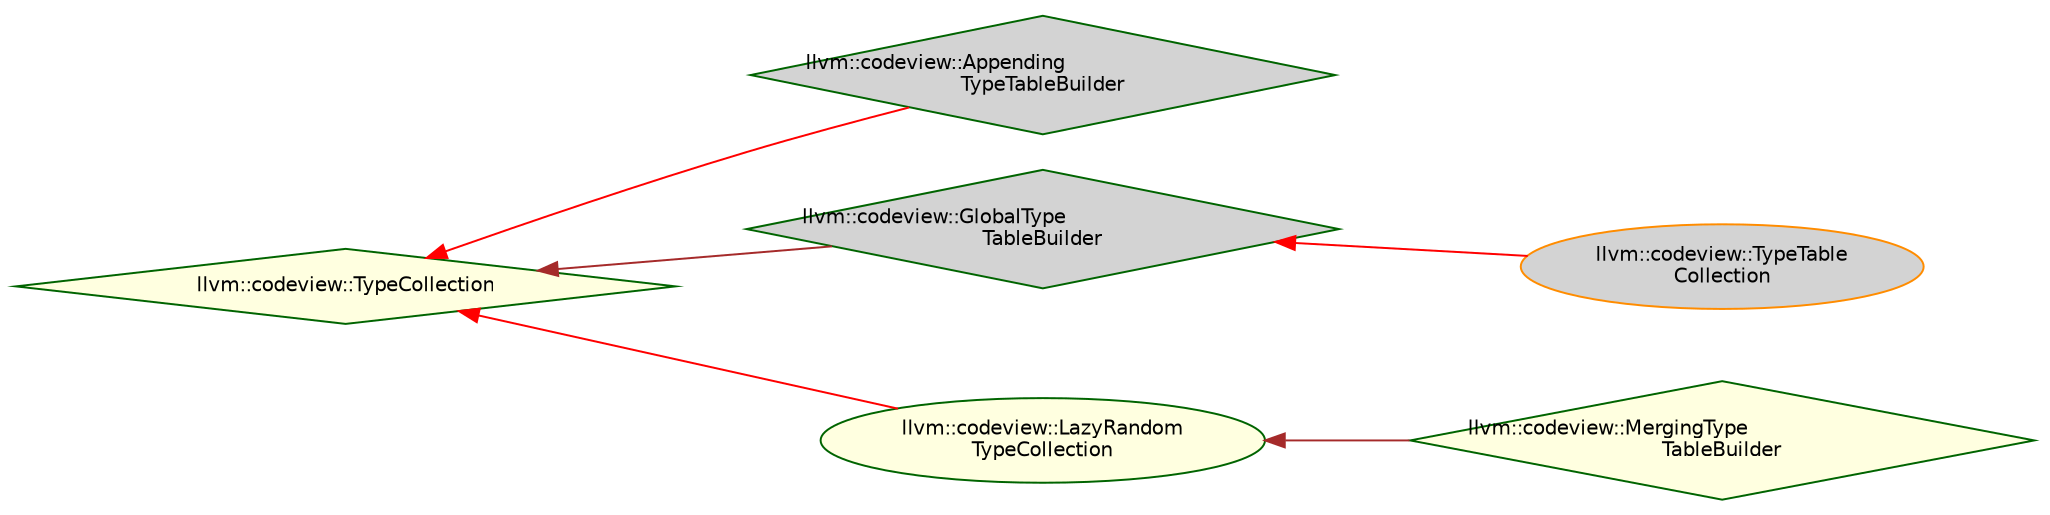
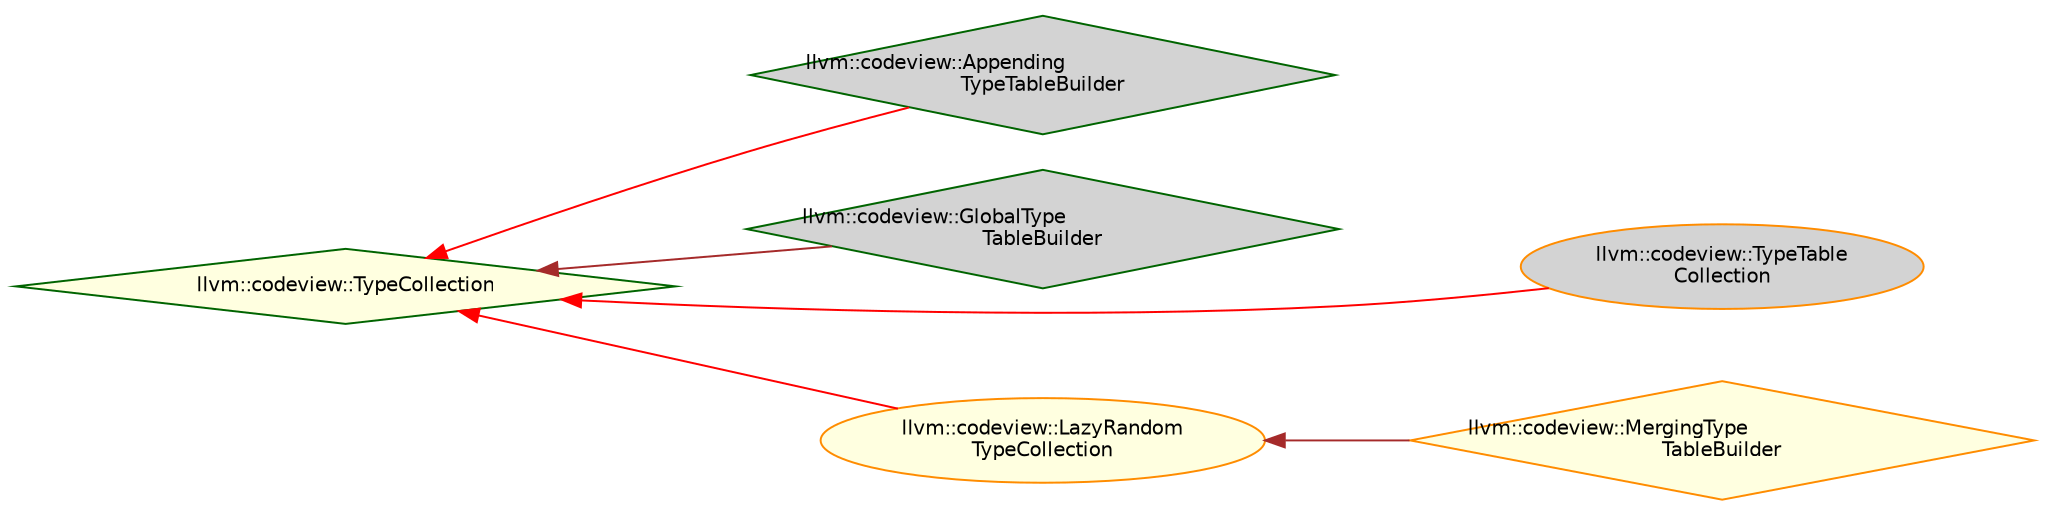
edge "llvm::codeview::TypeTable Collection" -> "llvm::codeview::GlobalType TableBuilder": now "llvm::codeview::TypeTable Collection" -> "llvm::codeview::TypeCollection"
node "llvm::codeview::LazyRandom TypeCollection": color darkgreen -> darkorange
node "llvm::codeview::MergingType TableBuilder": color darkgreen -> darkorange
